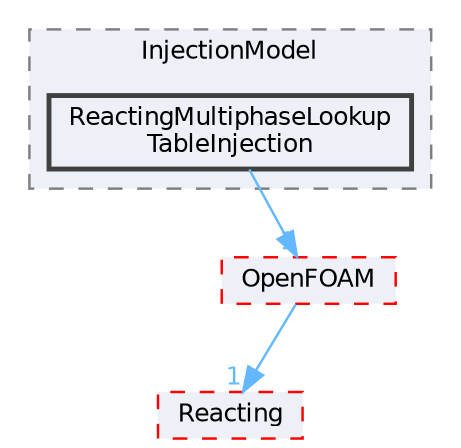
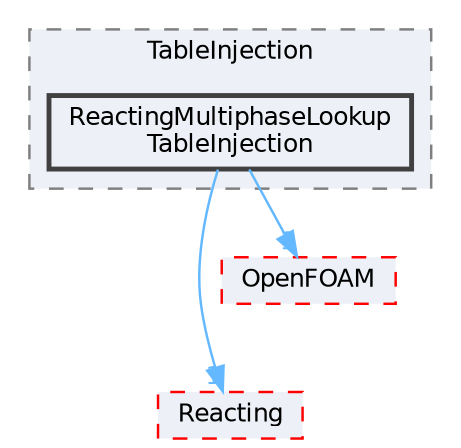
cluster "InjectionModel": label "InjectionModel" -> "TableInjection"
edge "OpenFOAM" -> "Reacting": now "ReactingMultiphaseLookup TableInjection" -> "Reacting"
